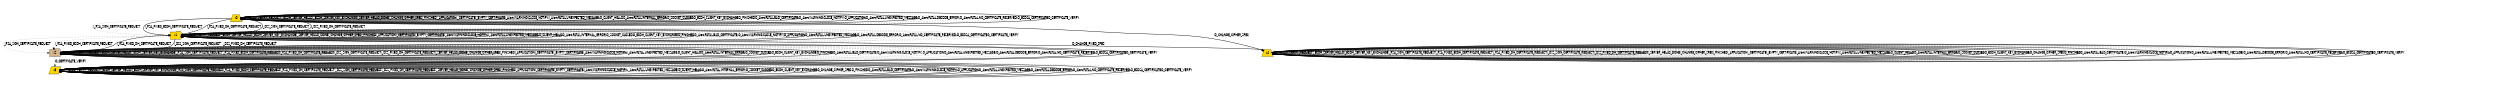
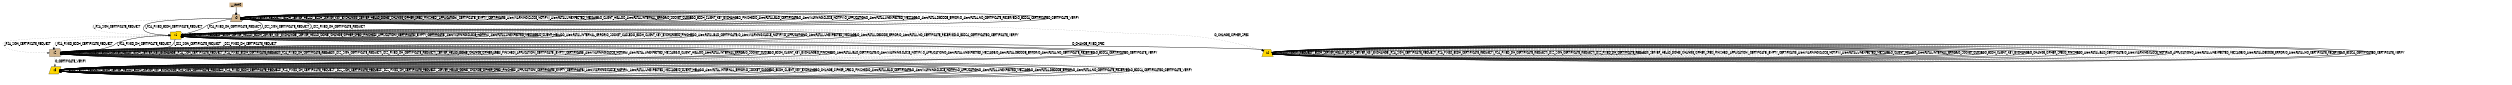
node "__start0": added
node "s0": fillcolor gold -> tan
edge "s0" -> "s4": style bold -> dotted
